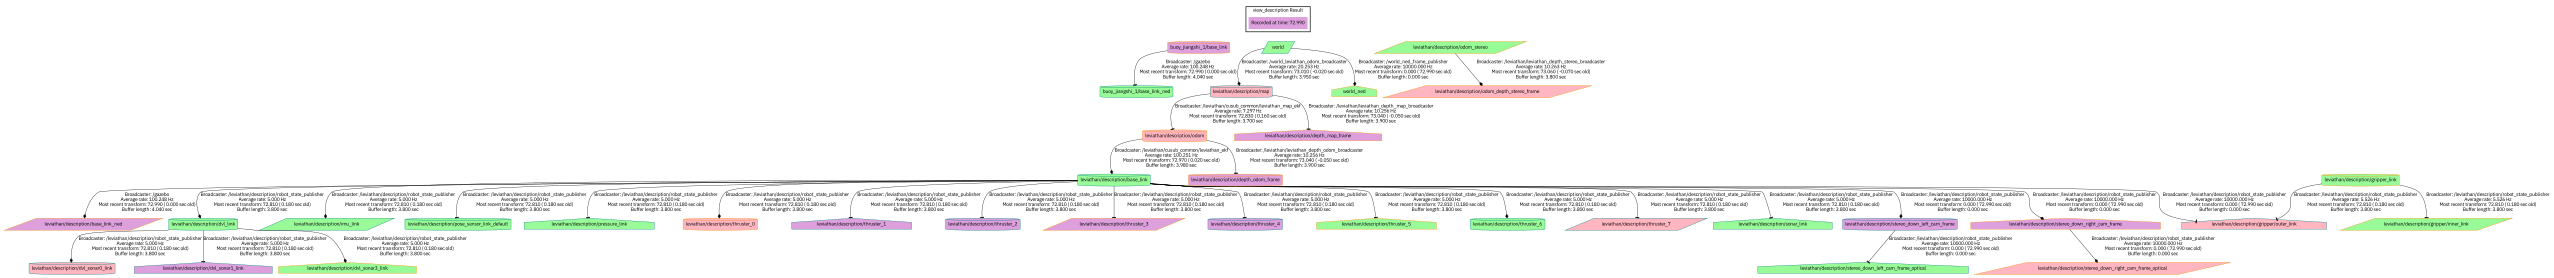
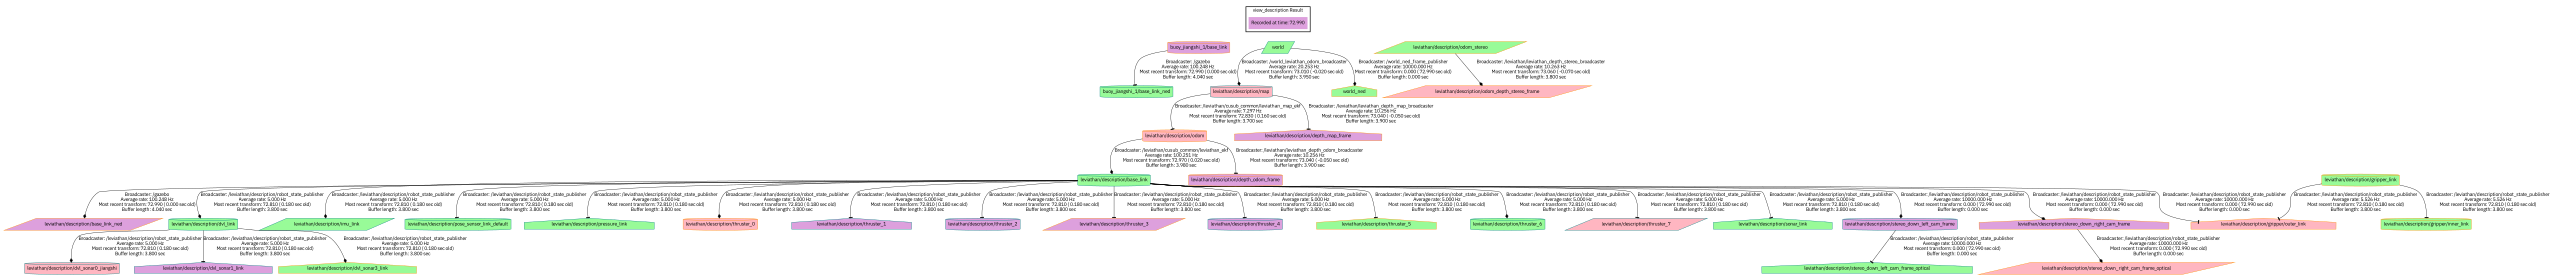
node "leviathan/description/gripper/outer_link": color teal -> darkorange
node "leviathan/description/gripper/inner_link": shape parallelogram -> cylinder
node "leviathan/description/dvl_sonar0_link": label "leviathan/description/dvl_sonar0_link" -> "leviathan/description/dvl_sonar0_jiangshi"
